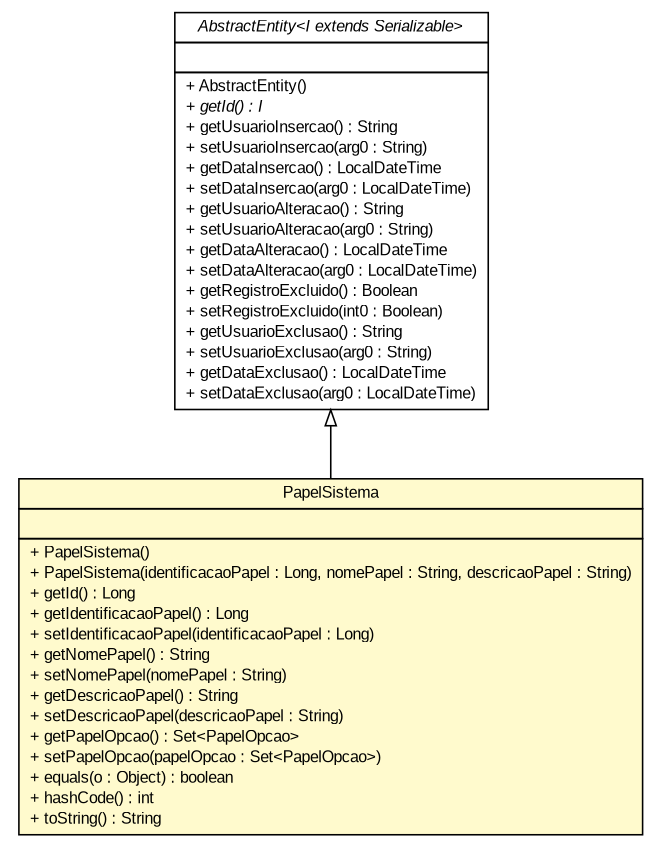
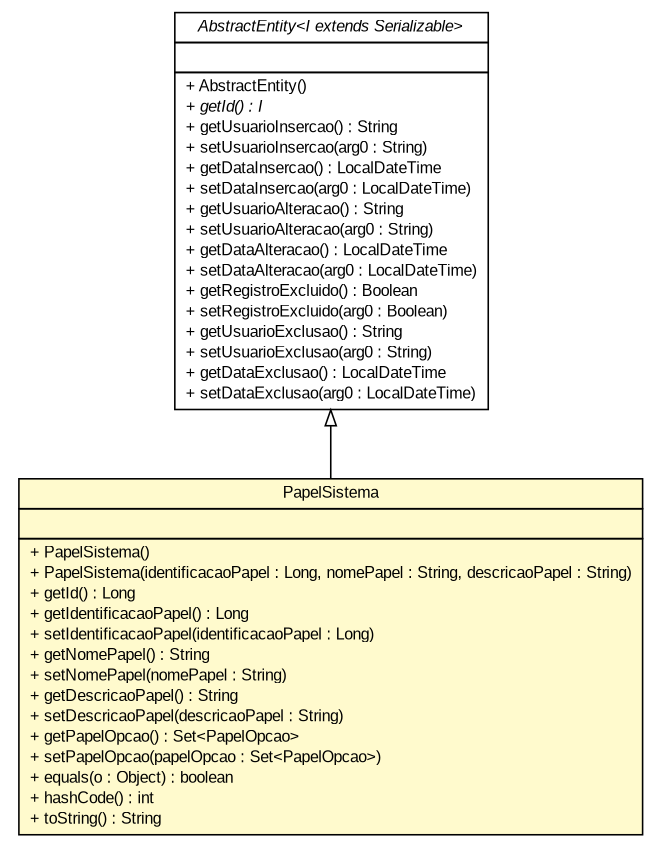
node "AbstractEntity<I extends Serializable>": text "+ setRegistroExcluido(int0 : Boolean)" -> "+ setRegistroExcluido(arg0 : Boolean)"
